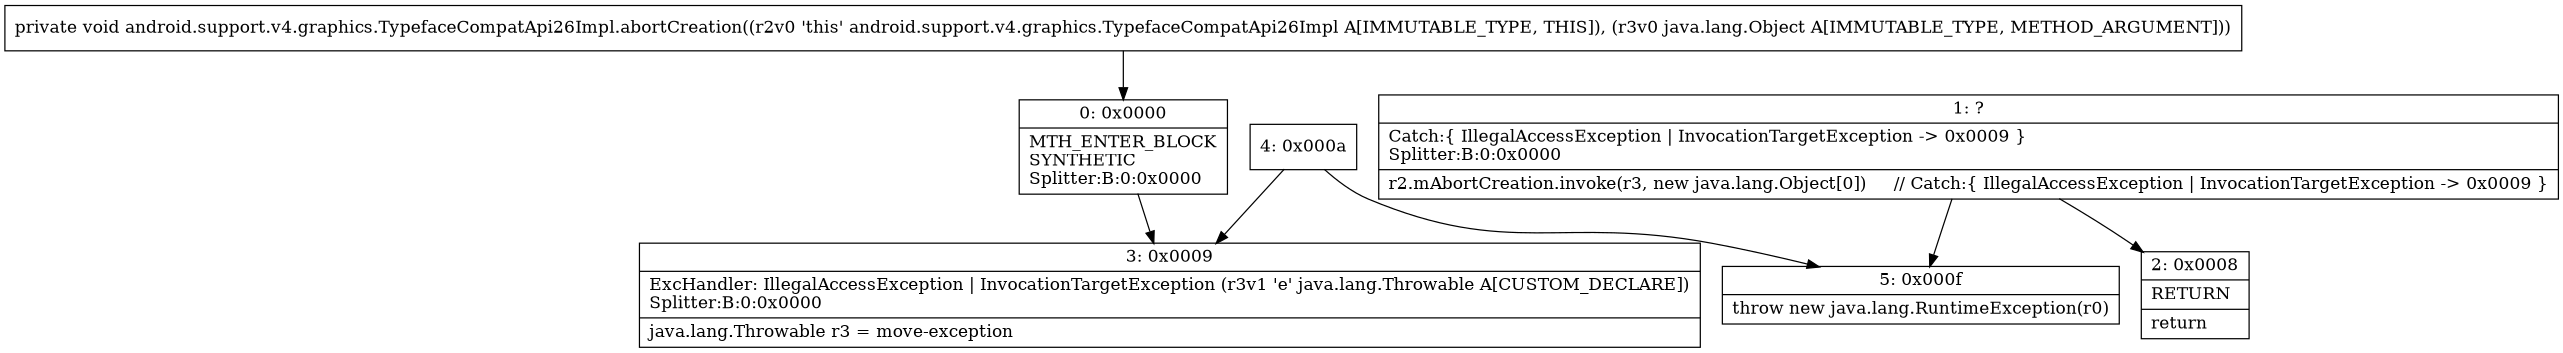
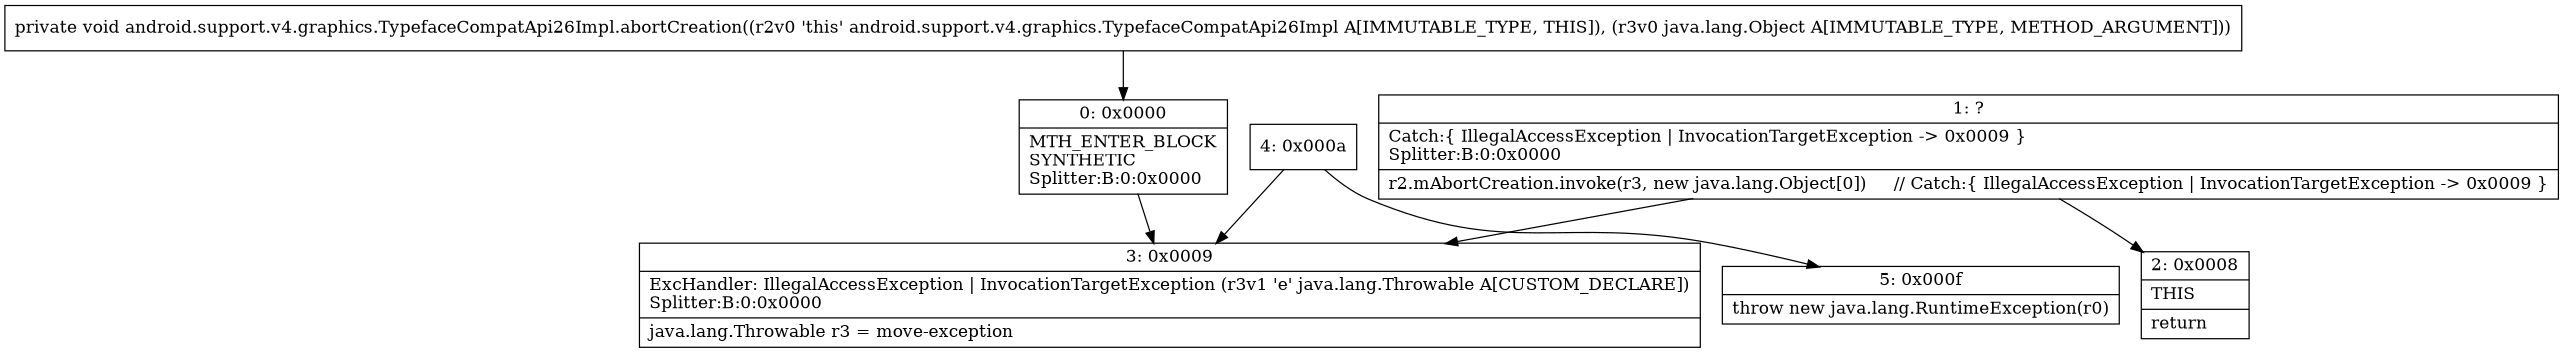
edge "1: ?" -> "5: 0x000f": now "1: ?" -> "3: 0x0009"
node "2: 0x0008": text "RETURN" -> "THIS"
